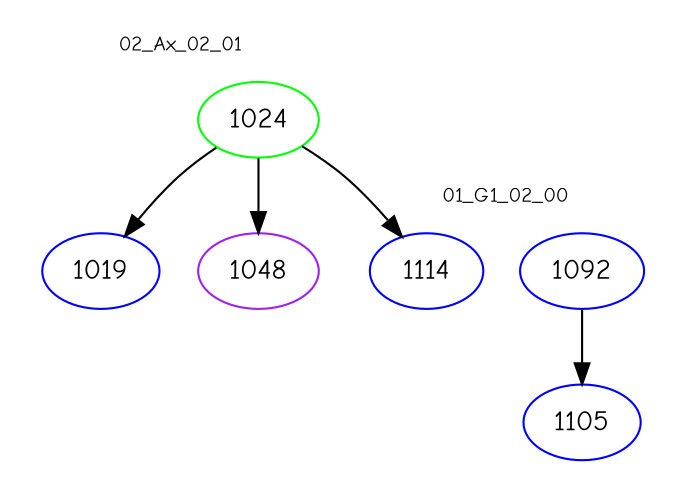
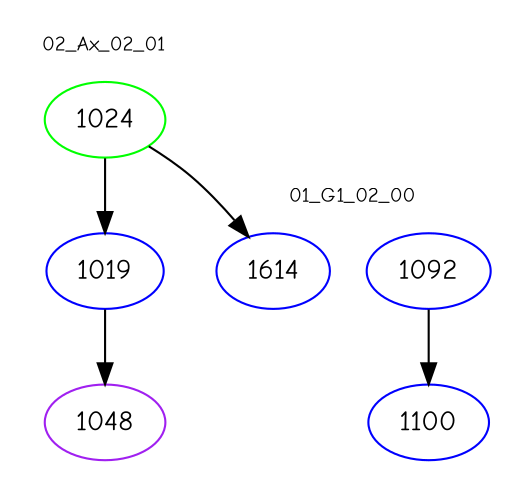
edge "1024" -> "1048": now "1019" -> "1048"
node "1114": label "1114" -> "1614"
node "1105": label "1105" -> "1100"
